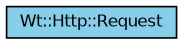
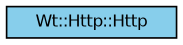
node "Wt::Http::Request": label "Wt::Http::Request" -> "Wt::Http::Http"
